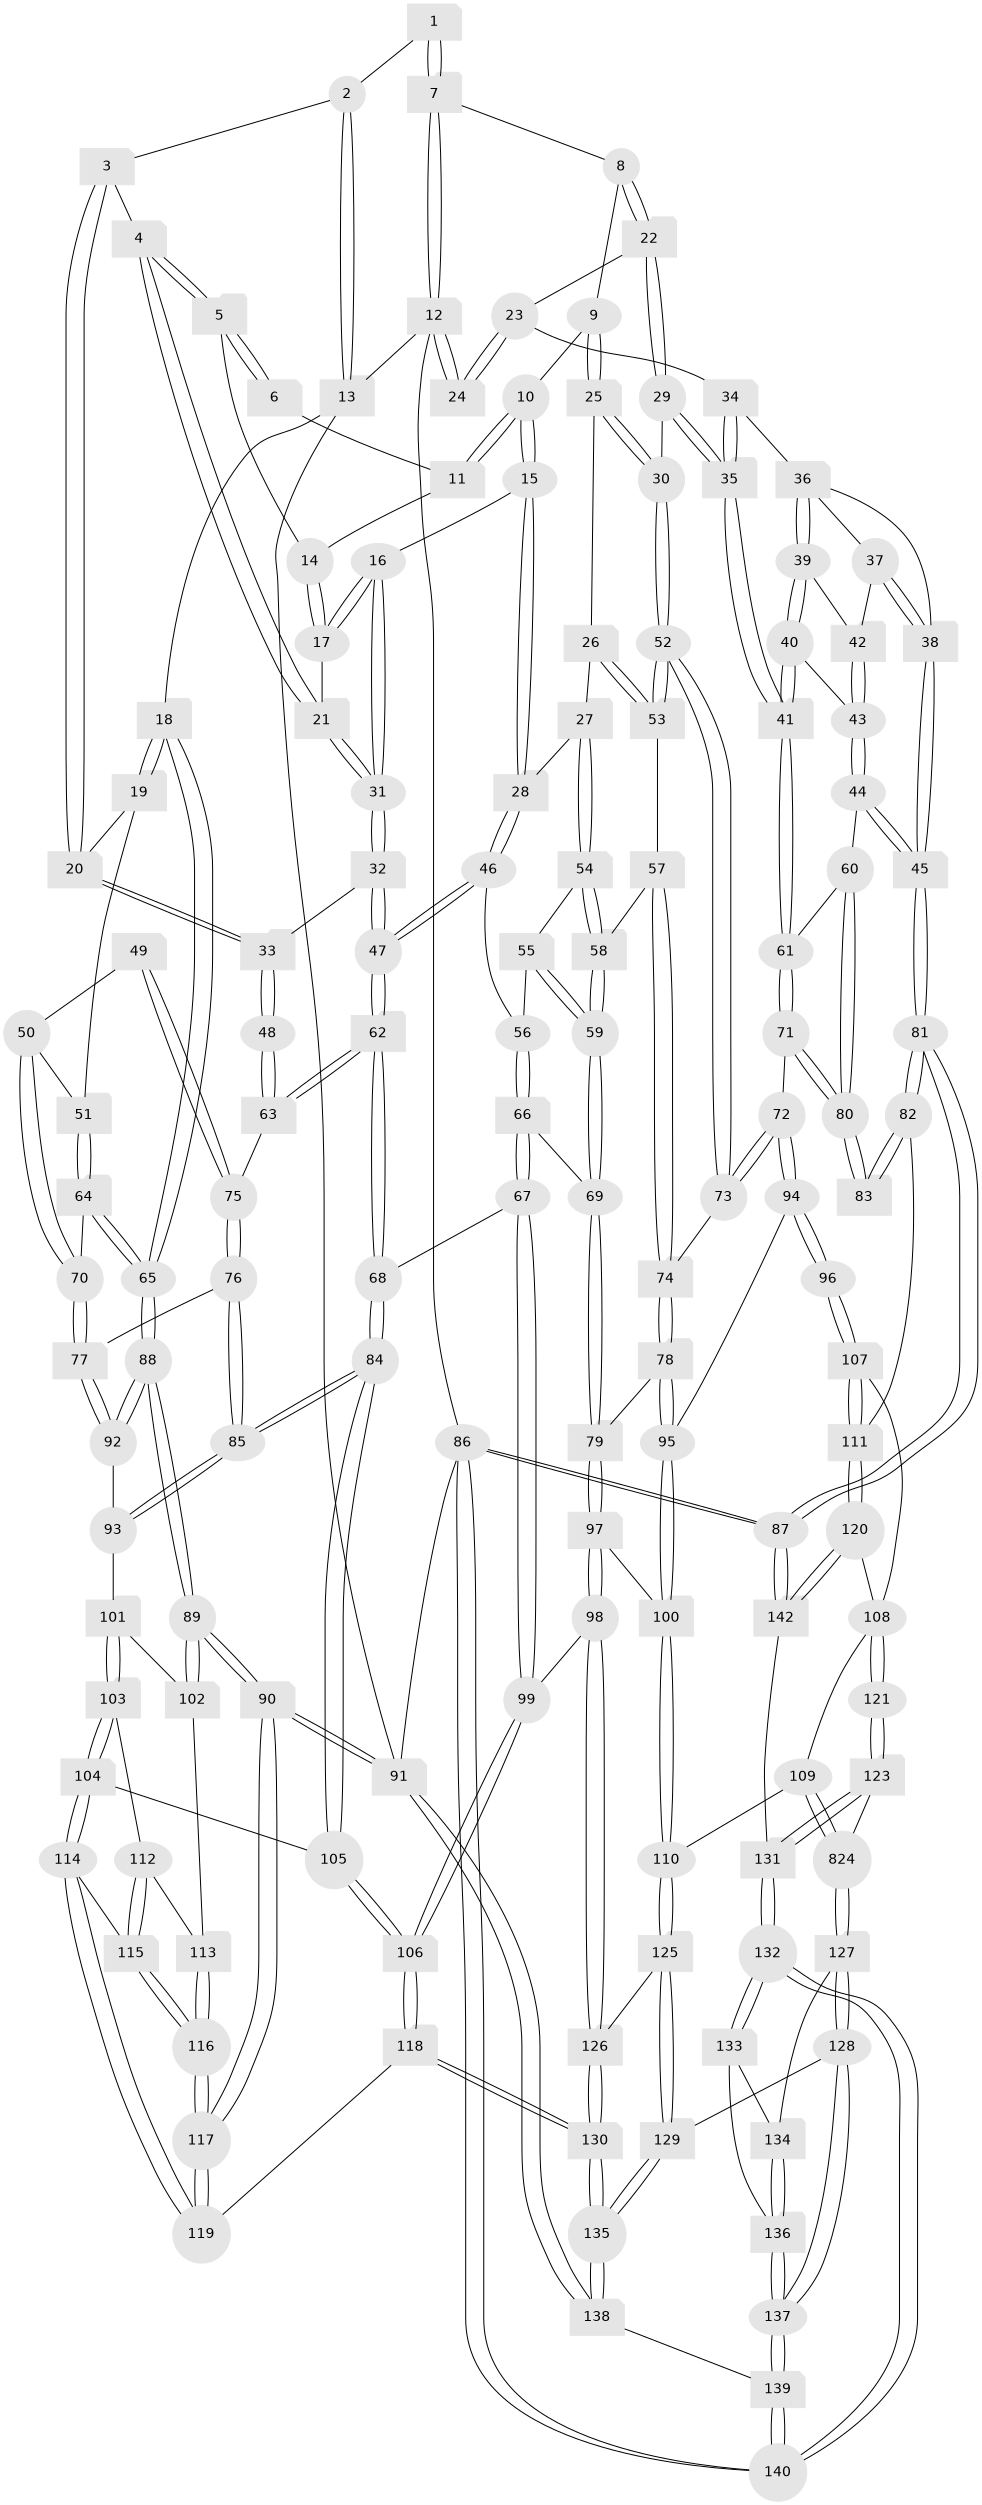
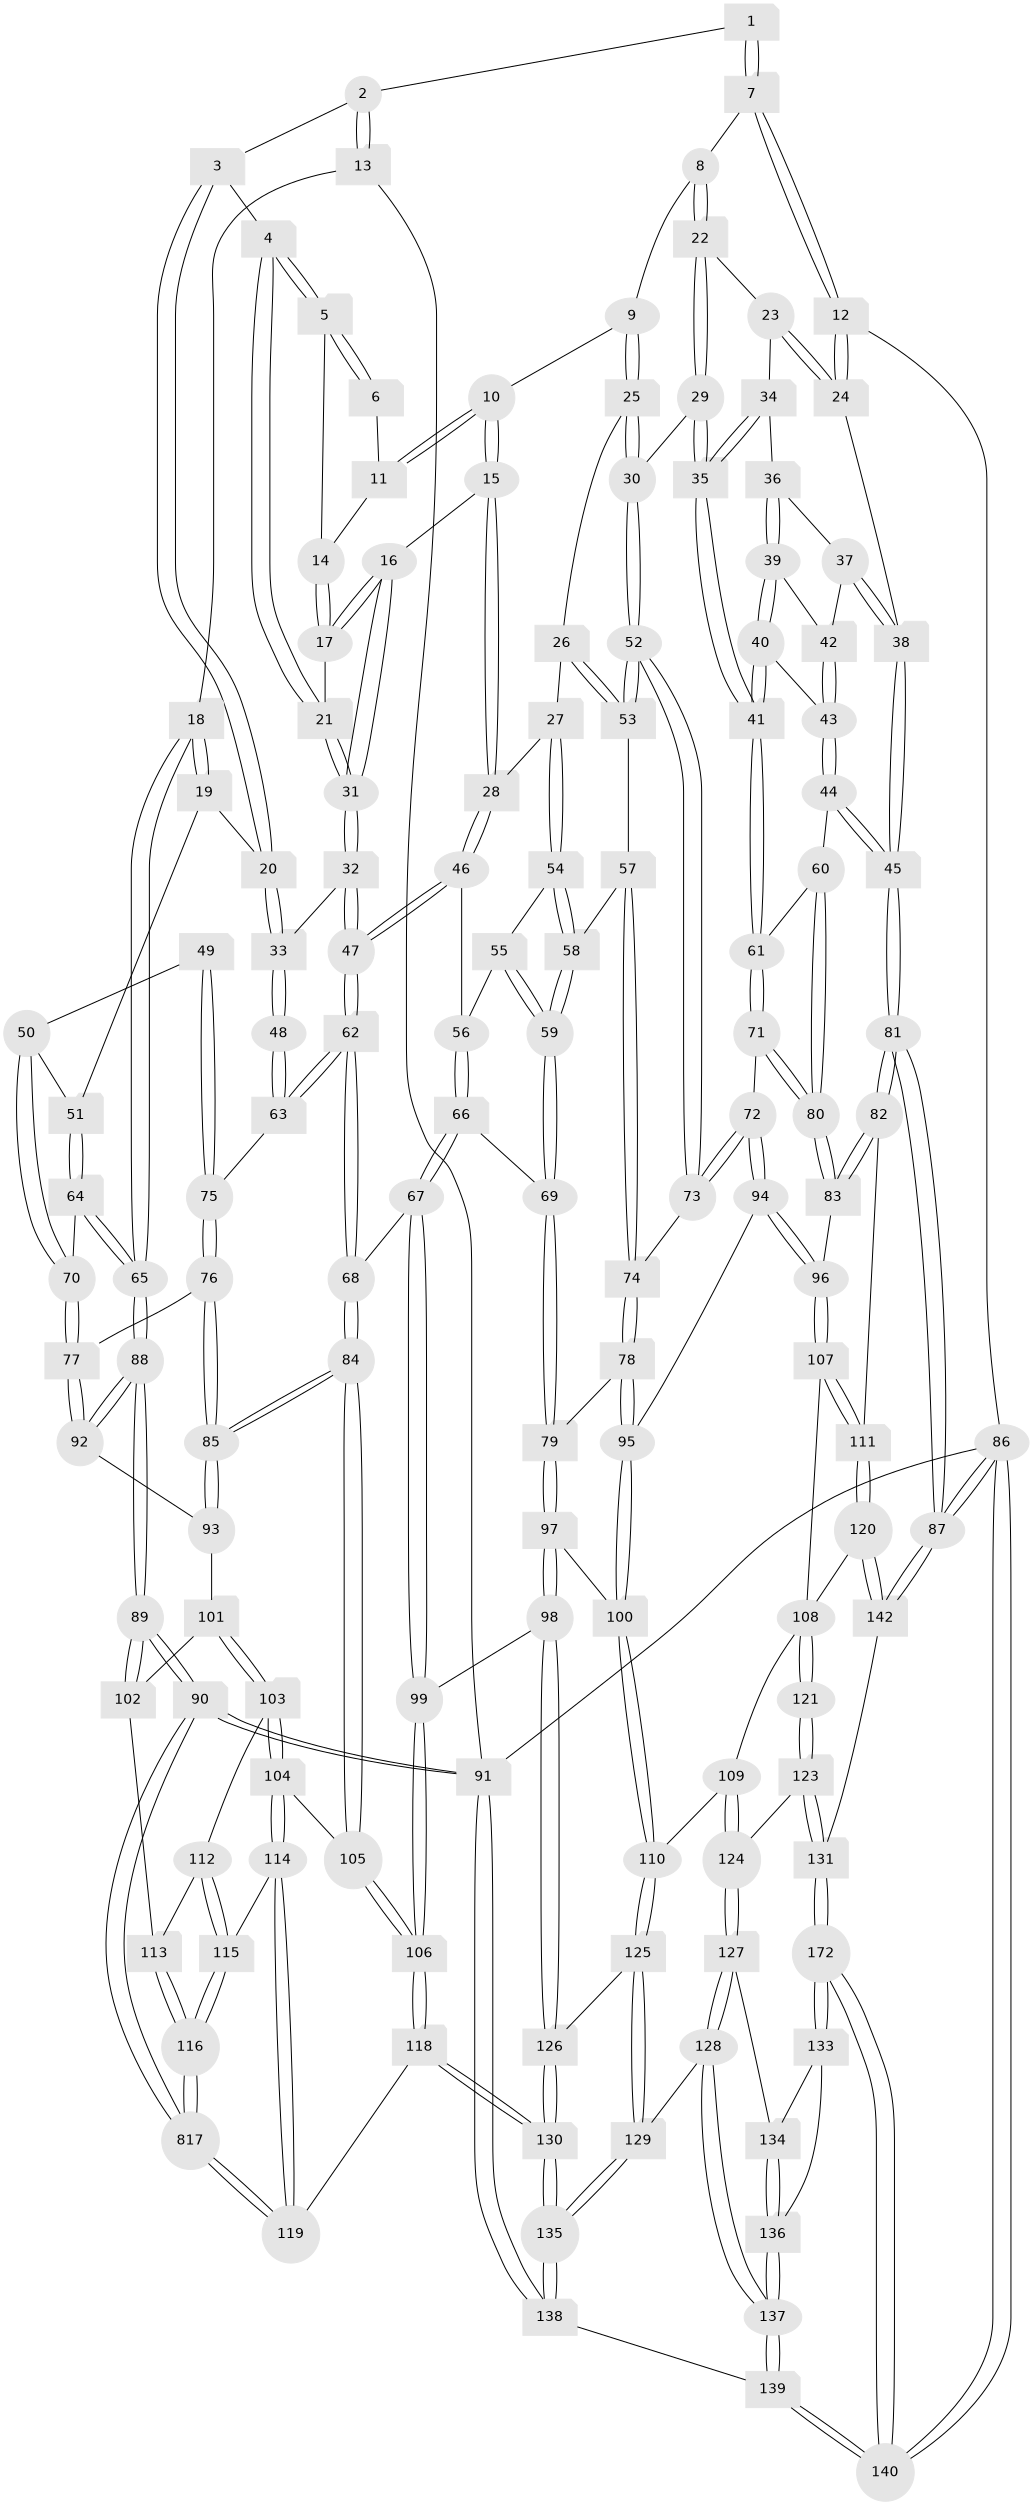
edge "12" -- "13": removed
edge "36" -- "38": now "24" -- "38"
edge "83" -- "96": added
node "824": label "824" -> "124"
node "132": label "132" -> "172"
node "117": label "117" -> "817"
